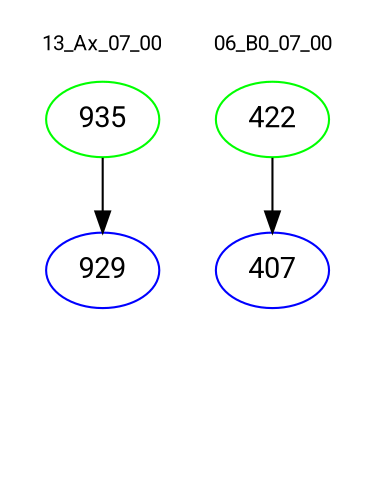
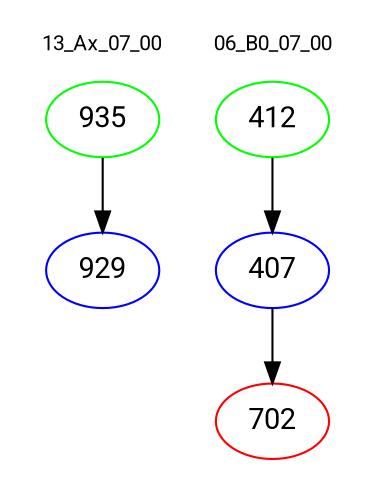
node "422": label "422" -> "412"
node "702": added
